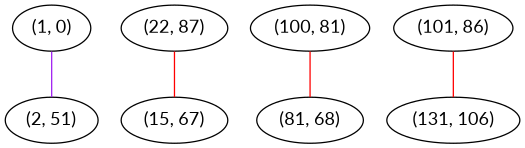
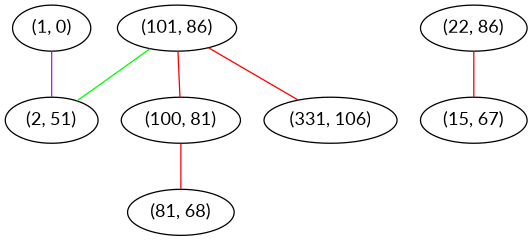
node "(22, 87)": label "(22, 87)" -> "(22, 86)"
edge "(101, 86)" -- "(100, 81)": added
edge "(101, 86)" -- "(2, 51)": added
node "(131, 106)": label "(131, 106)" -> "(331, 106)"
